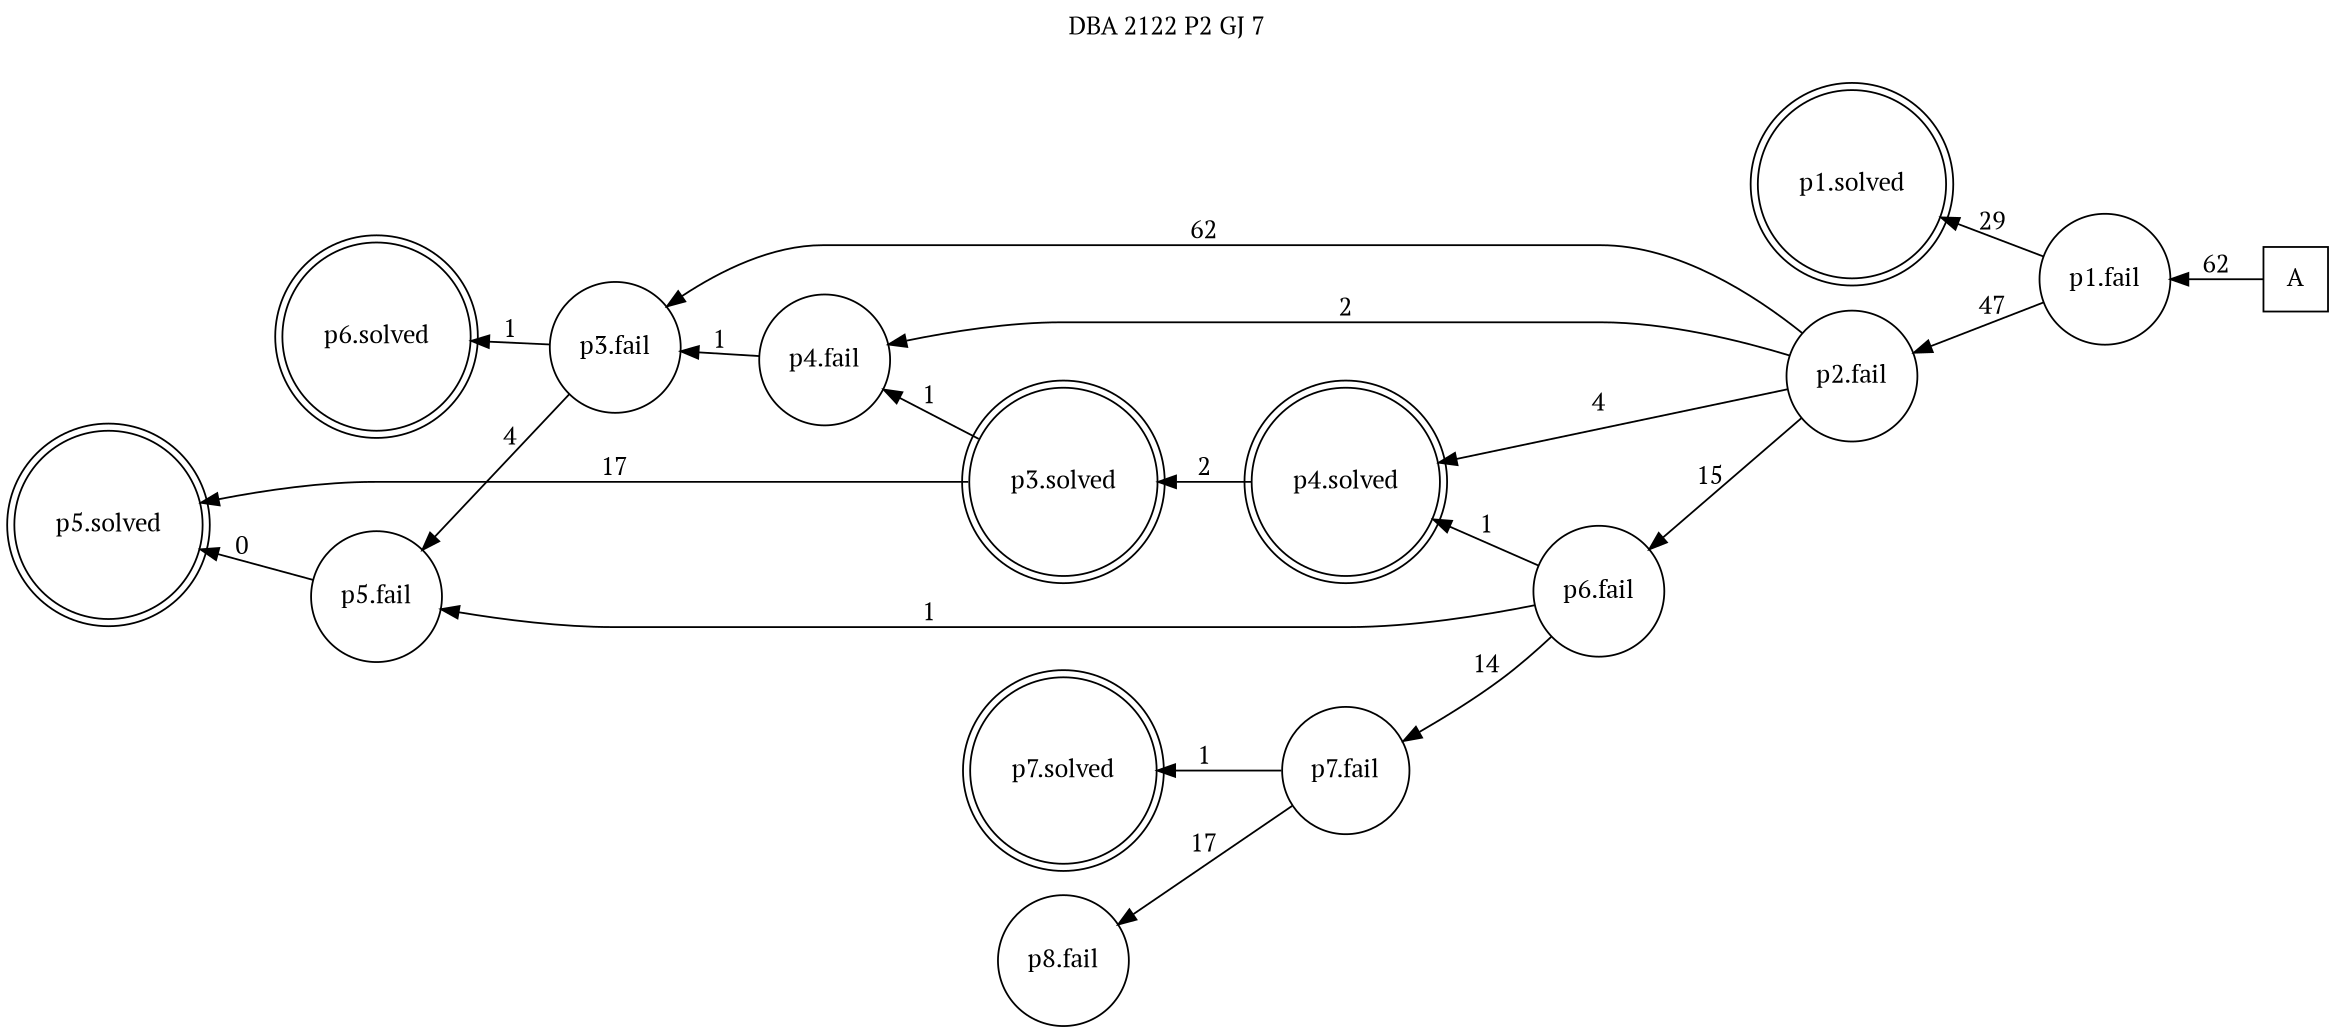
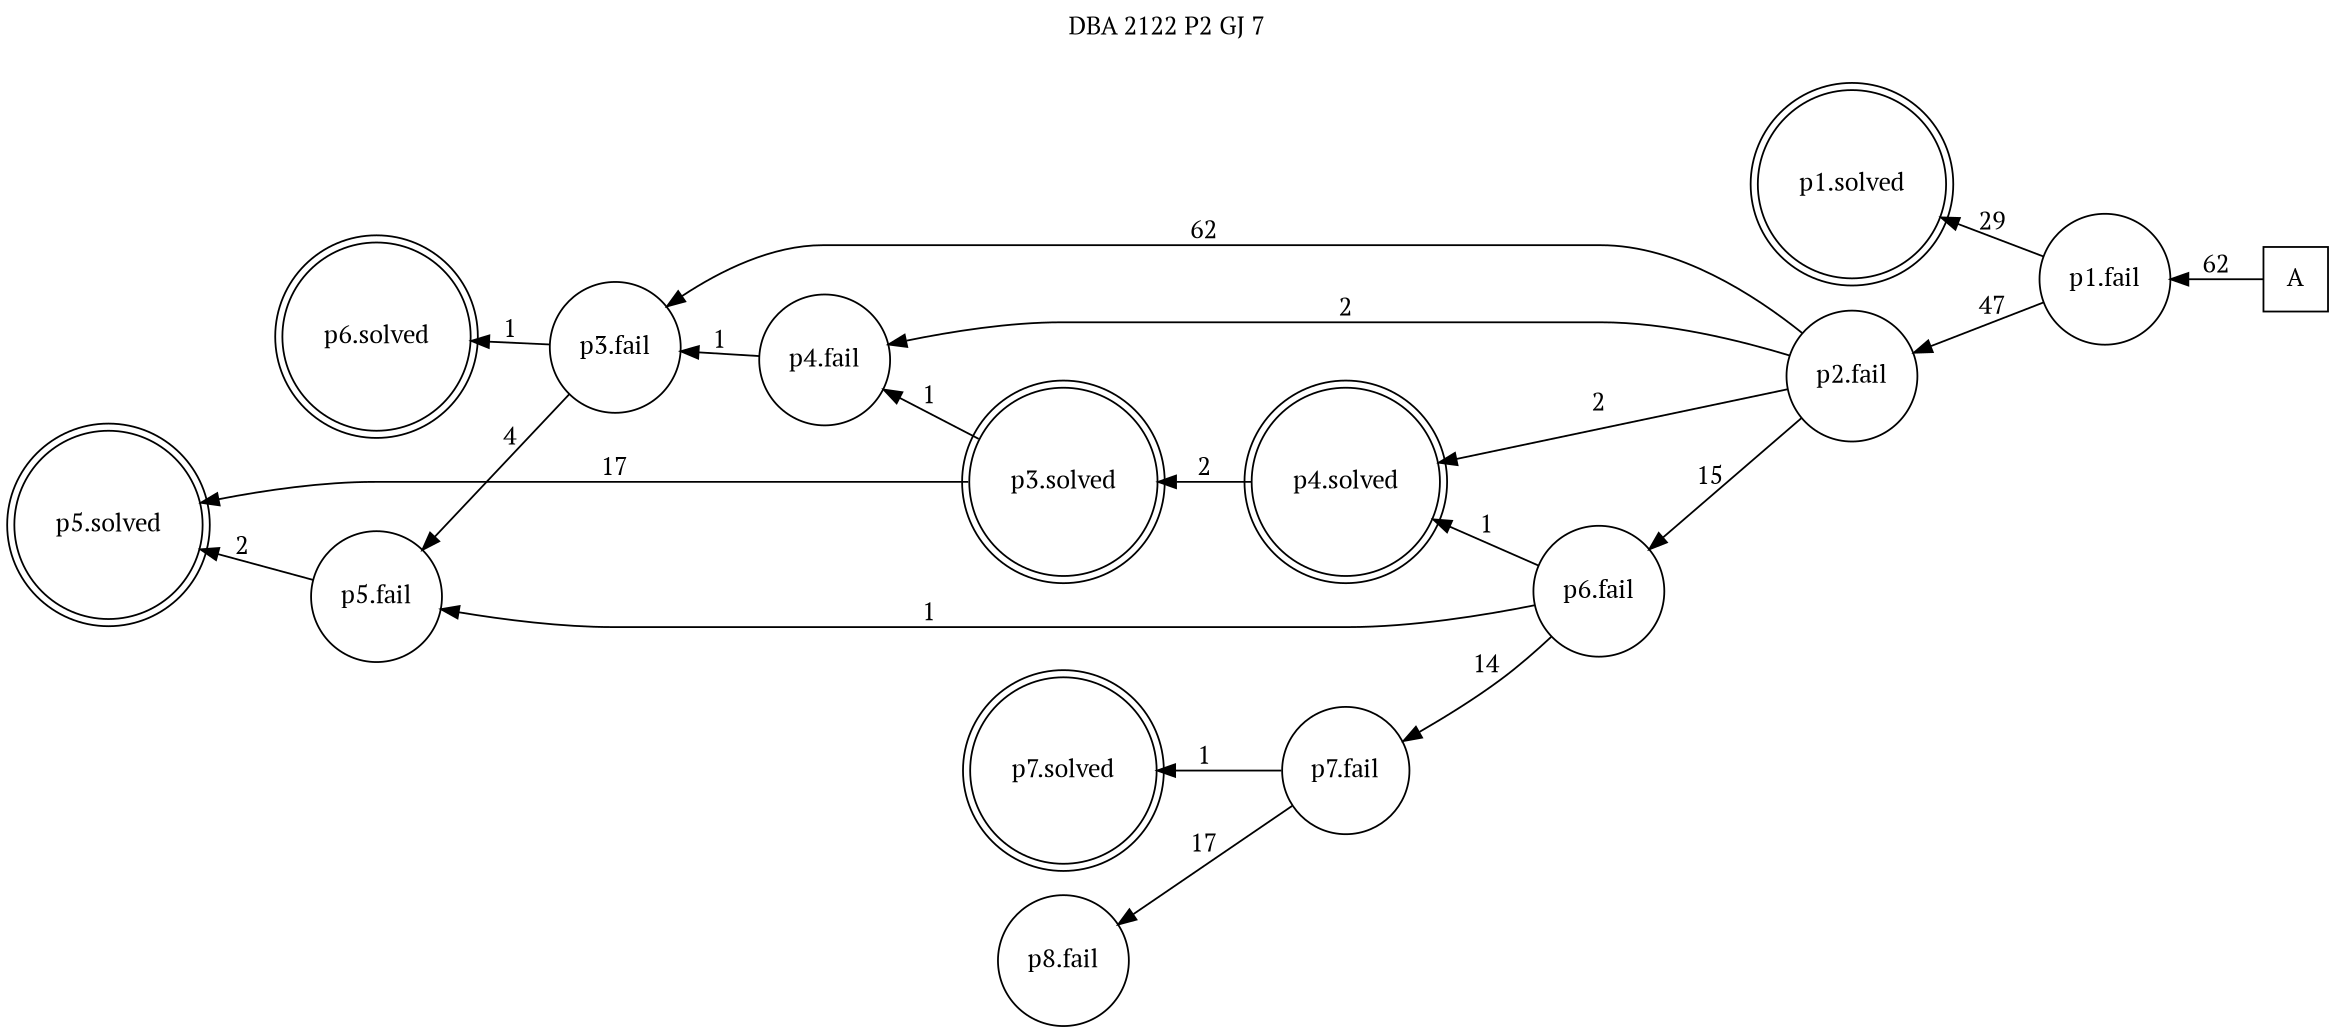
edge "p2.fail" -> "p4.solved": label "4" -> "2"
edge "p5.fail" -> "p5.solved": label "0" -> "2"
